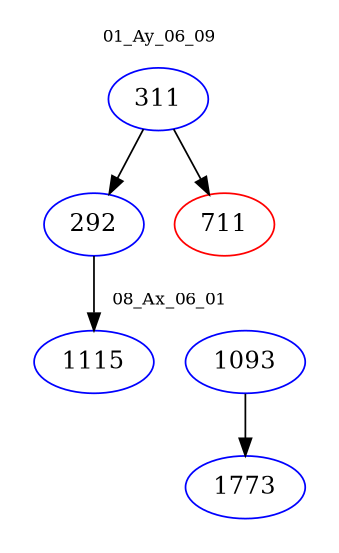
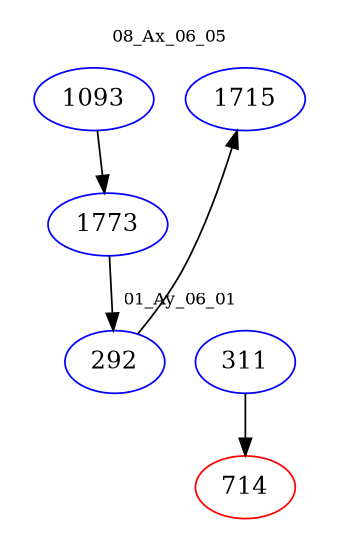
cluster "01_Ay_06_09": label "01_Ay_06_09" -> "01_Ay_06_01"
edge "311" -> "292": now "1773" -> "292"
node "711": label "711" -> "714"
cluster "08_Ax_06_01": label "08_Ax_06_01" -> "08_Ax_06_05"
node "1115": label "1115" -> "1715"
